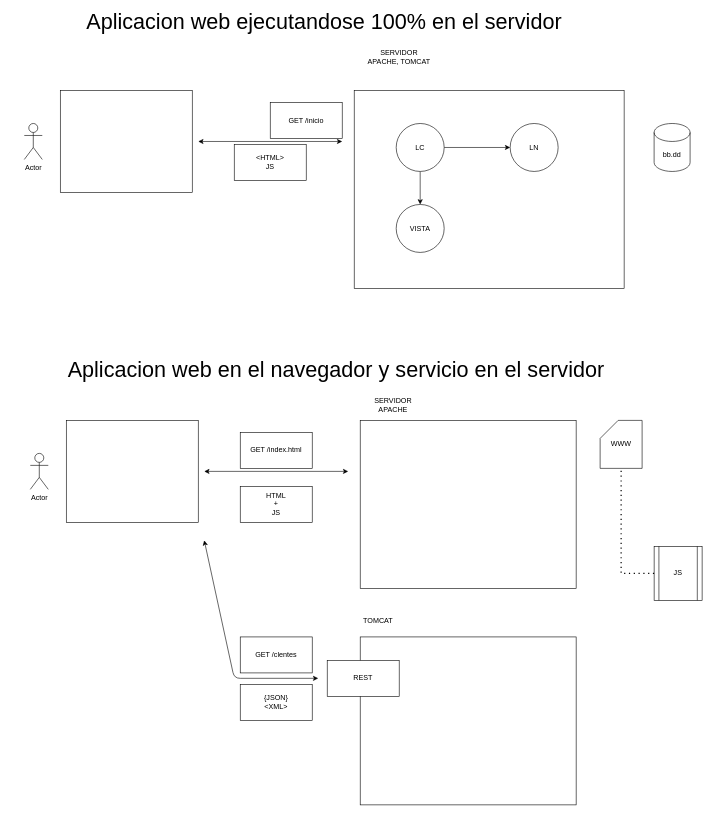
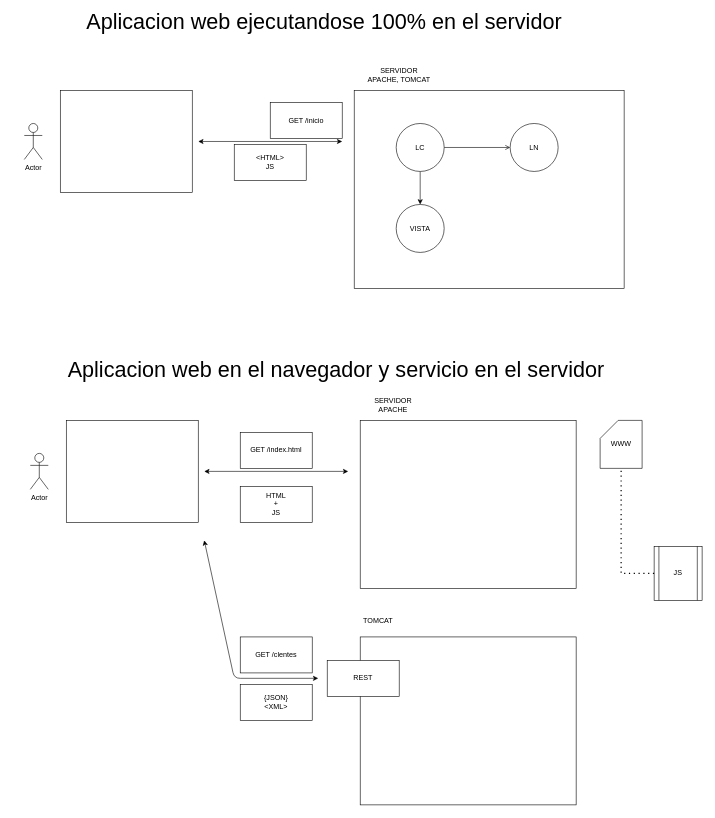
node "SERVIDOR APACHE, TOMCAT": moved (399, 57) -> (399, 75)
edge "LC" -> "LN": arrowhead classic -> open
node "bb.dd": removed
